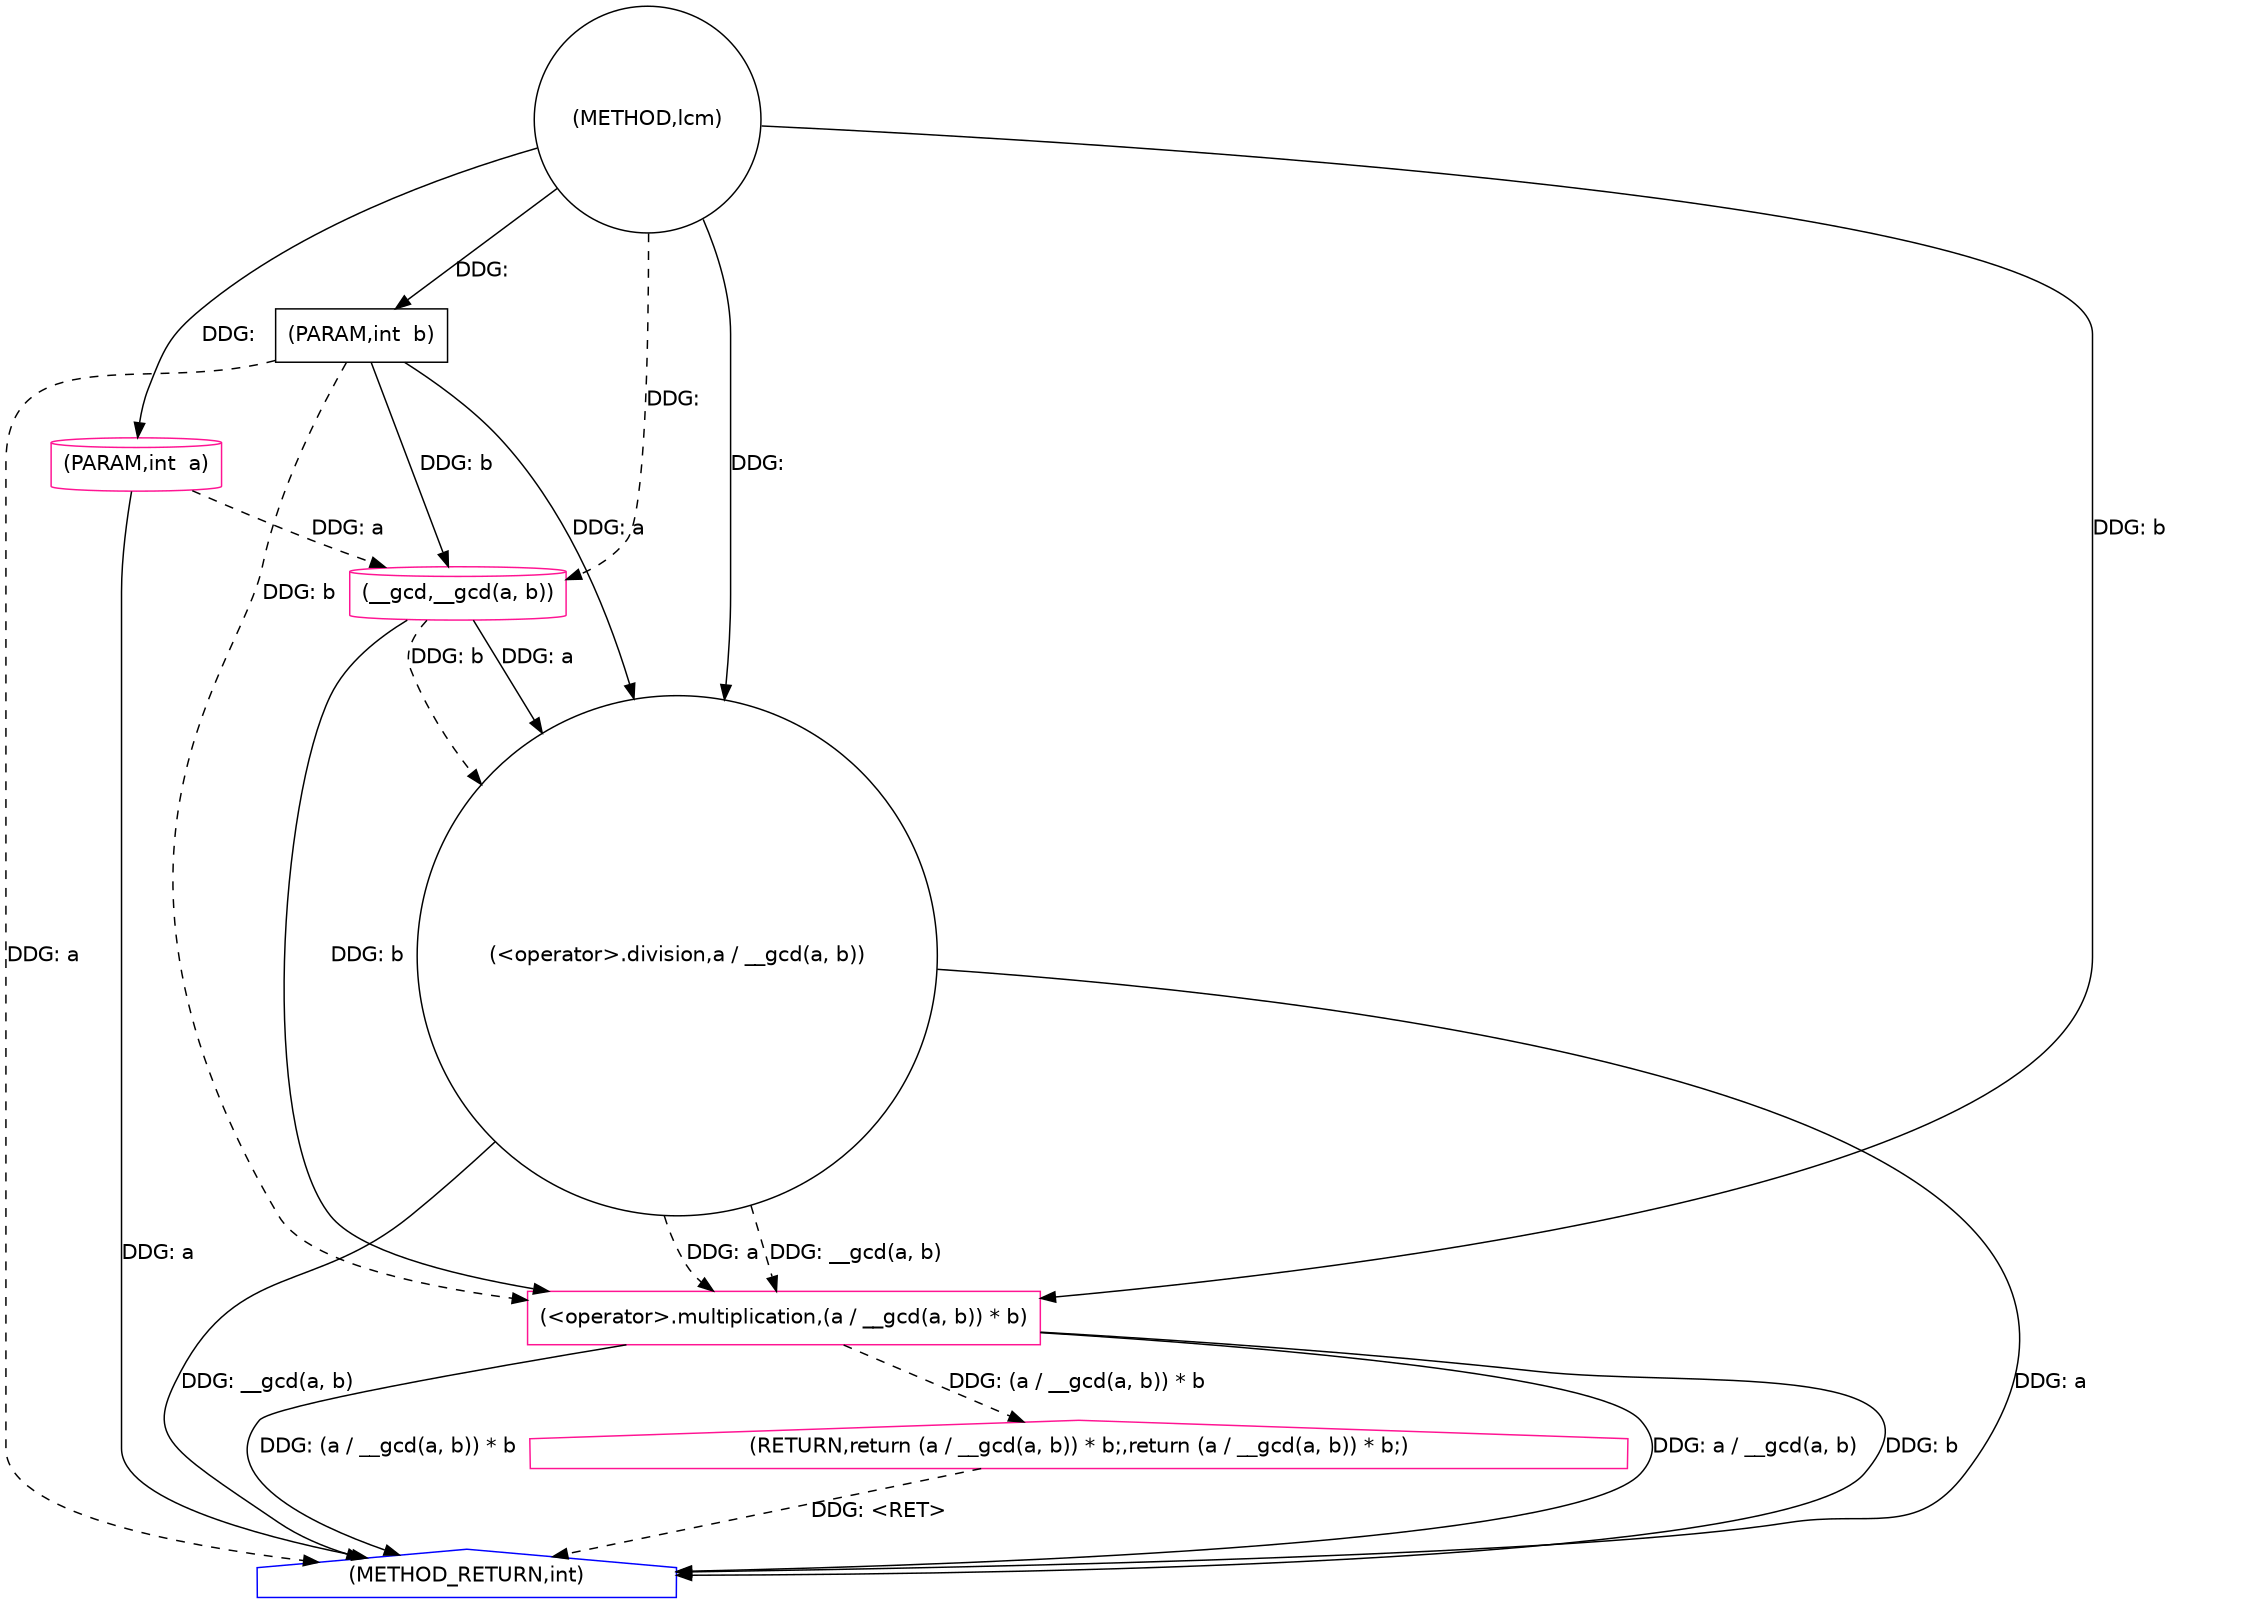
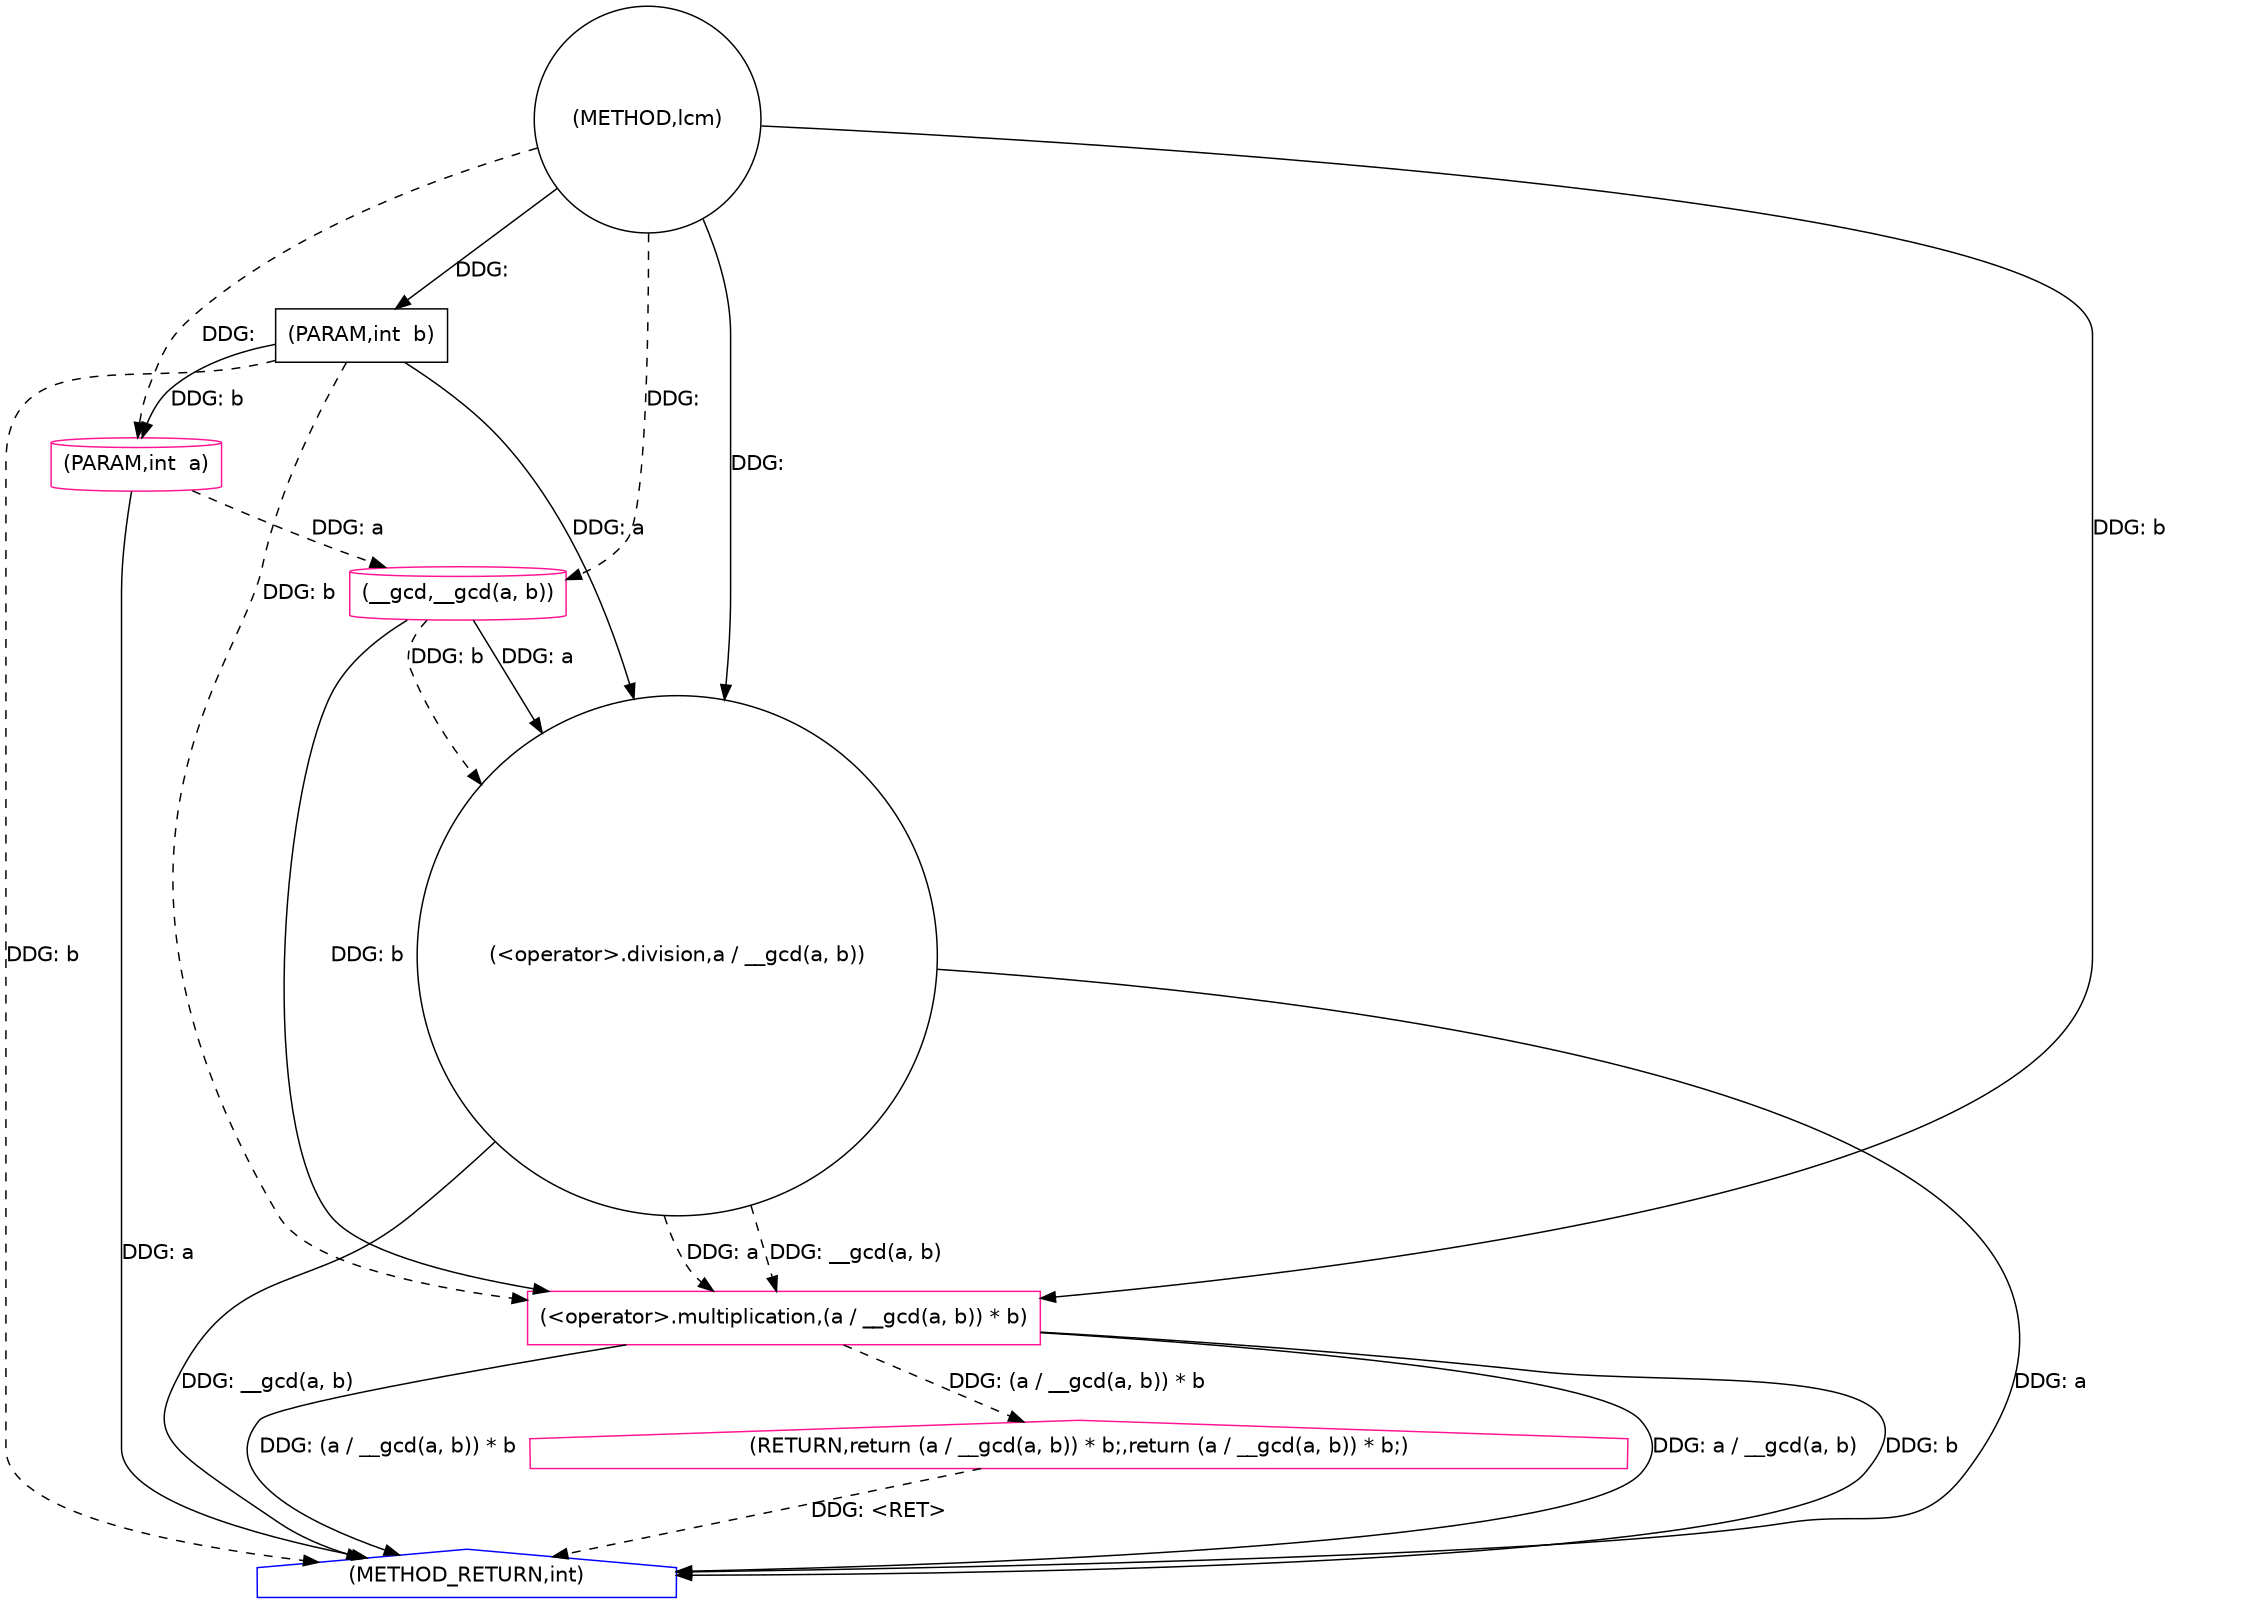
edge "(METHOD,lcm)" -> "(PARAM,int  a)": style solid -> dashed
edge "(PARAM,int  b)" -> "(__gcd,__gcd(a, b))": now "(PARAM,int  b)" -> "(PARAM,int  a)"
edge "(PARAM,int  b)" -> "(METHOD_RETURN,int)": label "DDG: a" -> "DDG: b"
